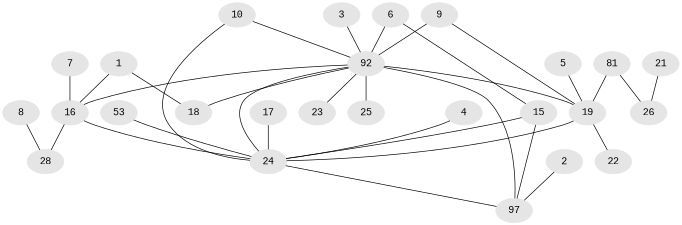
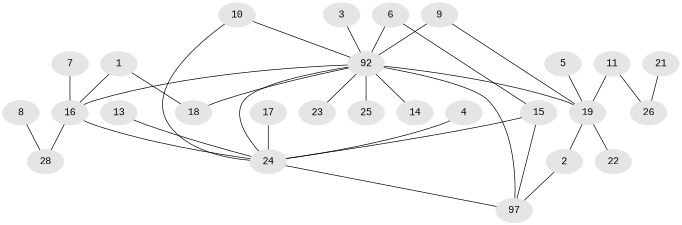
node "81": label "81" -> "11"
node "53": label "53" -> "13"
node "14": added
edge "19" -- "24": now "19" -- "2"
